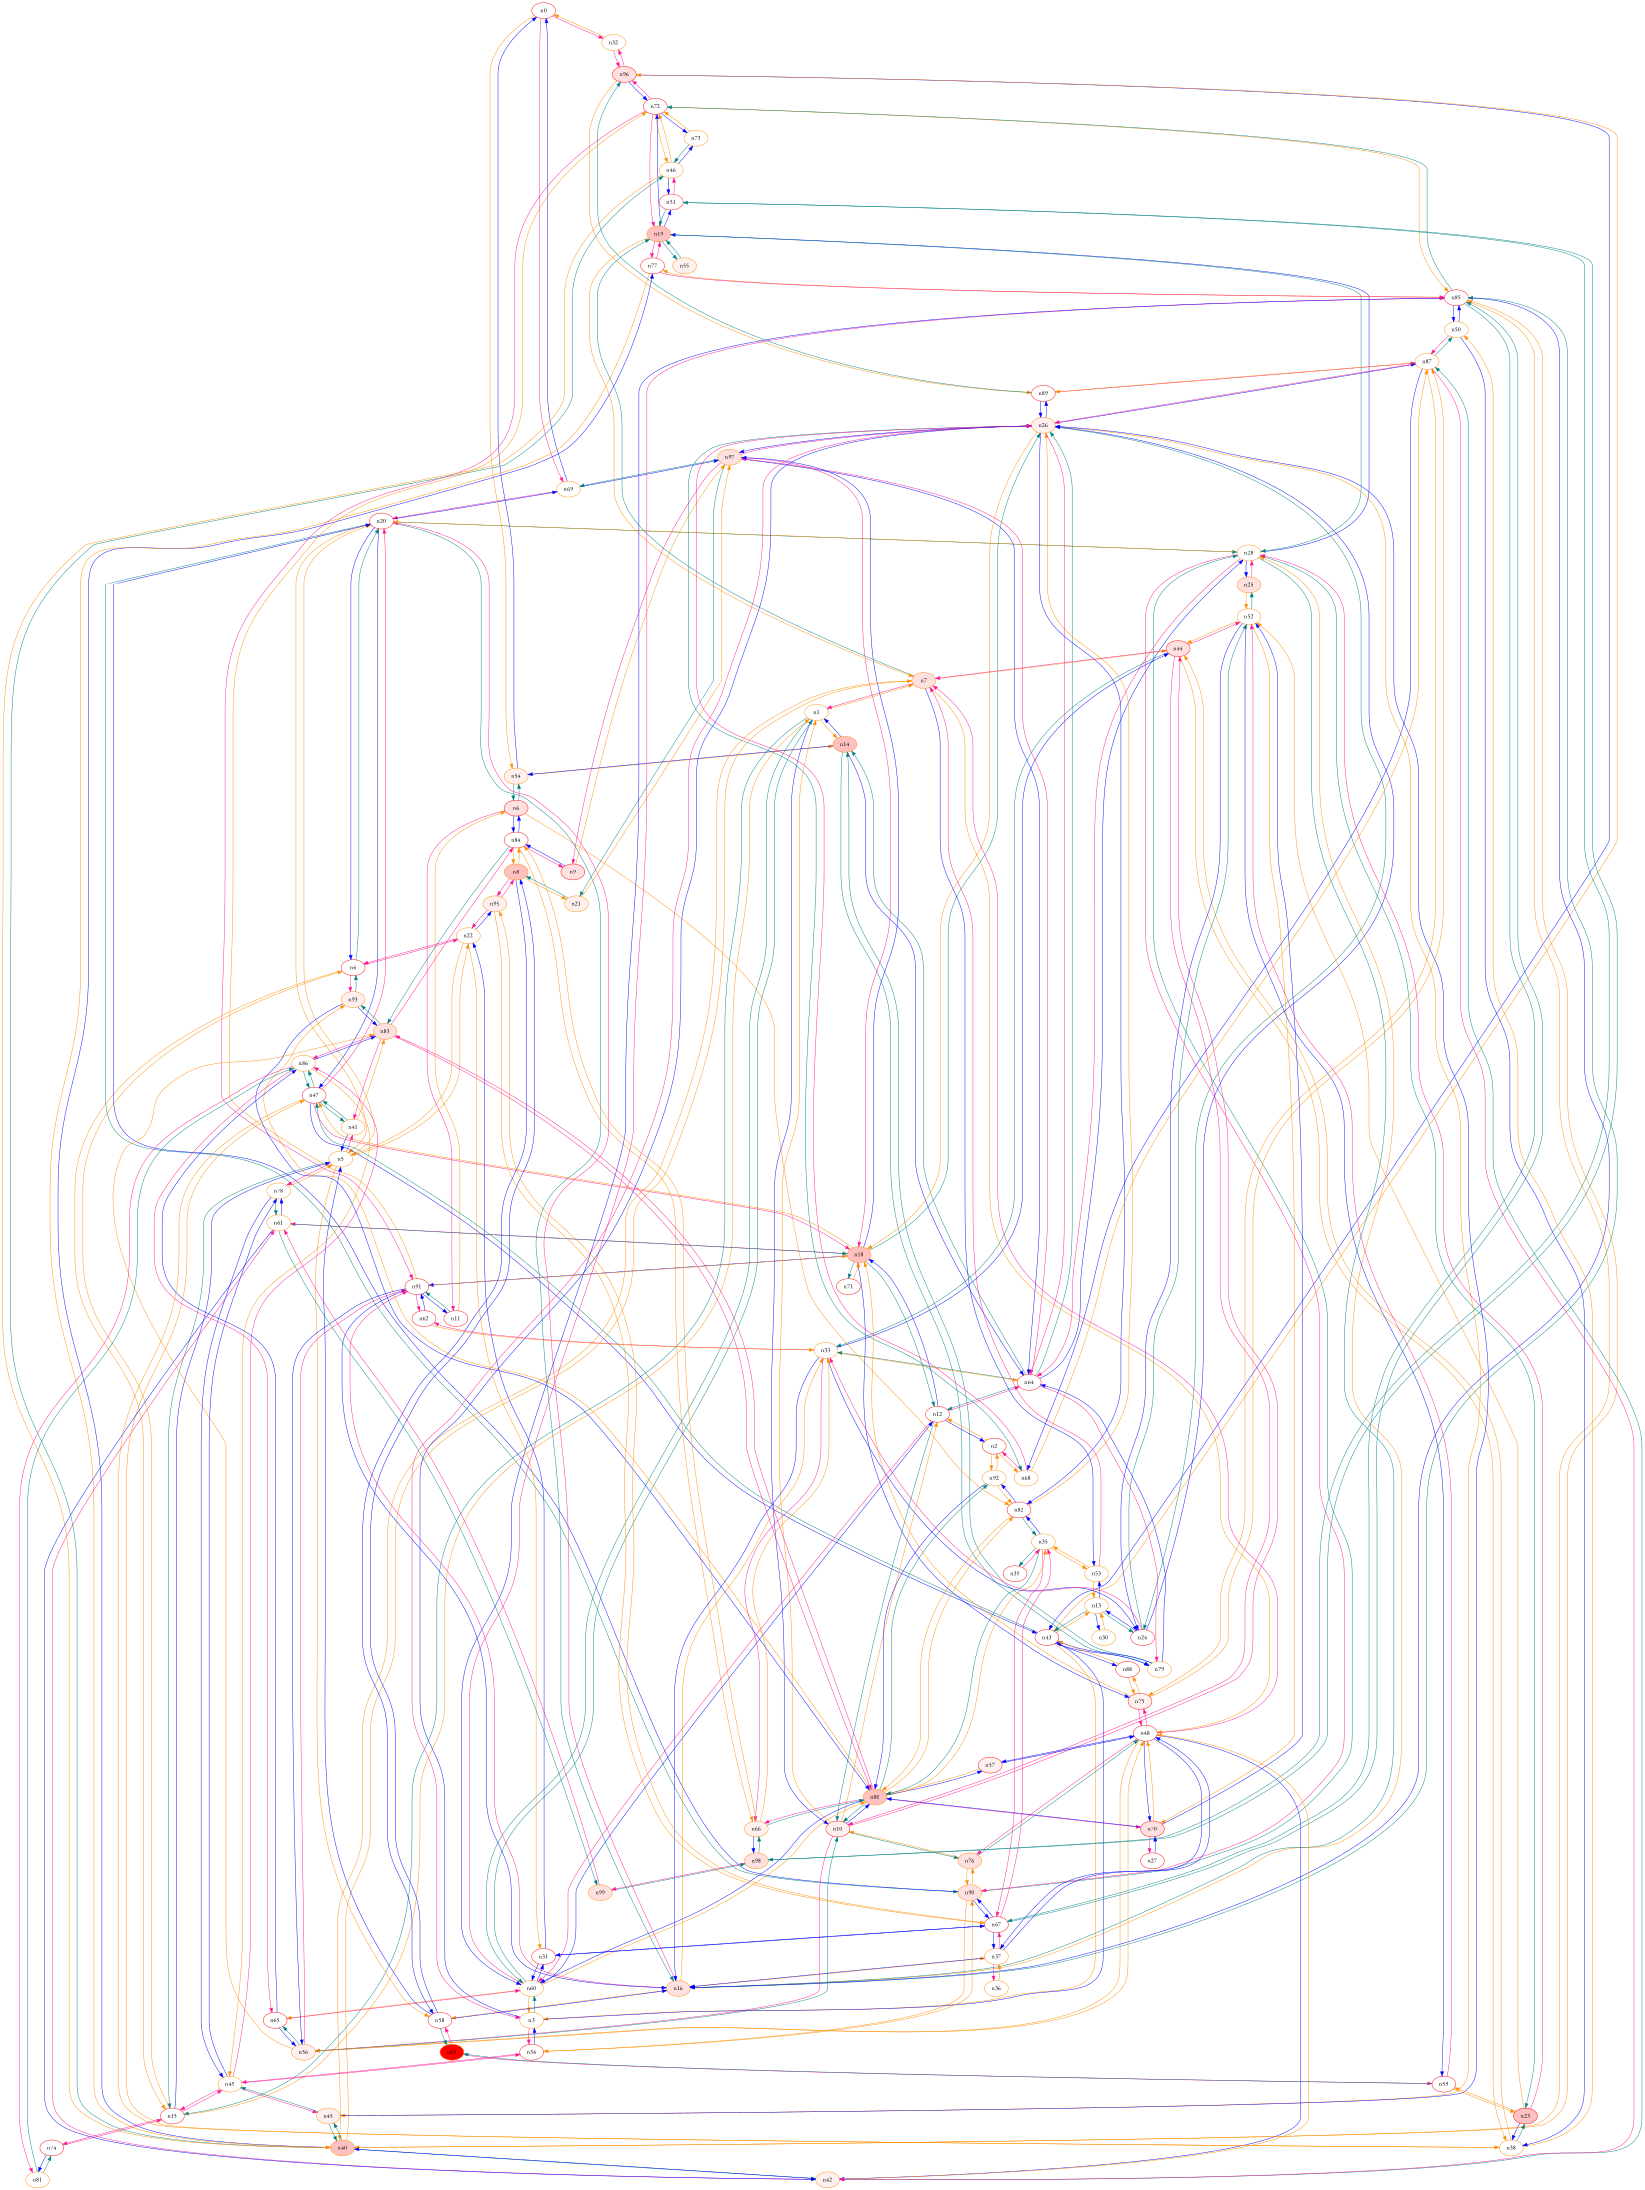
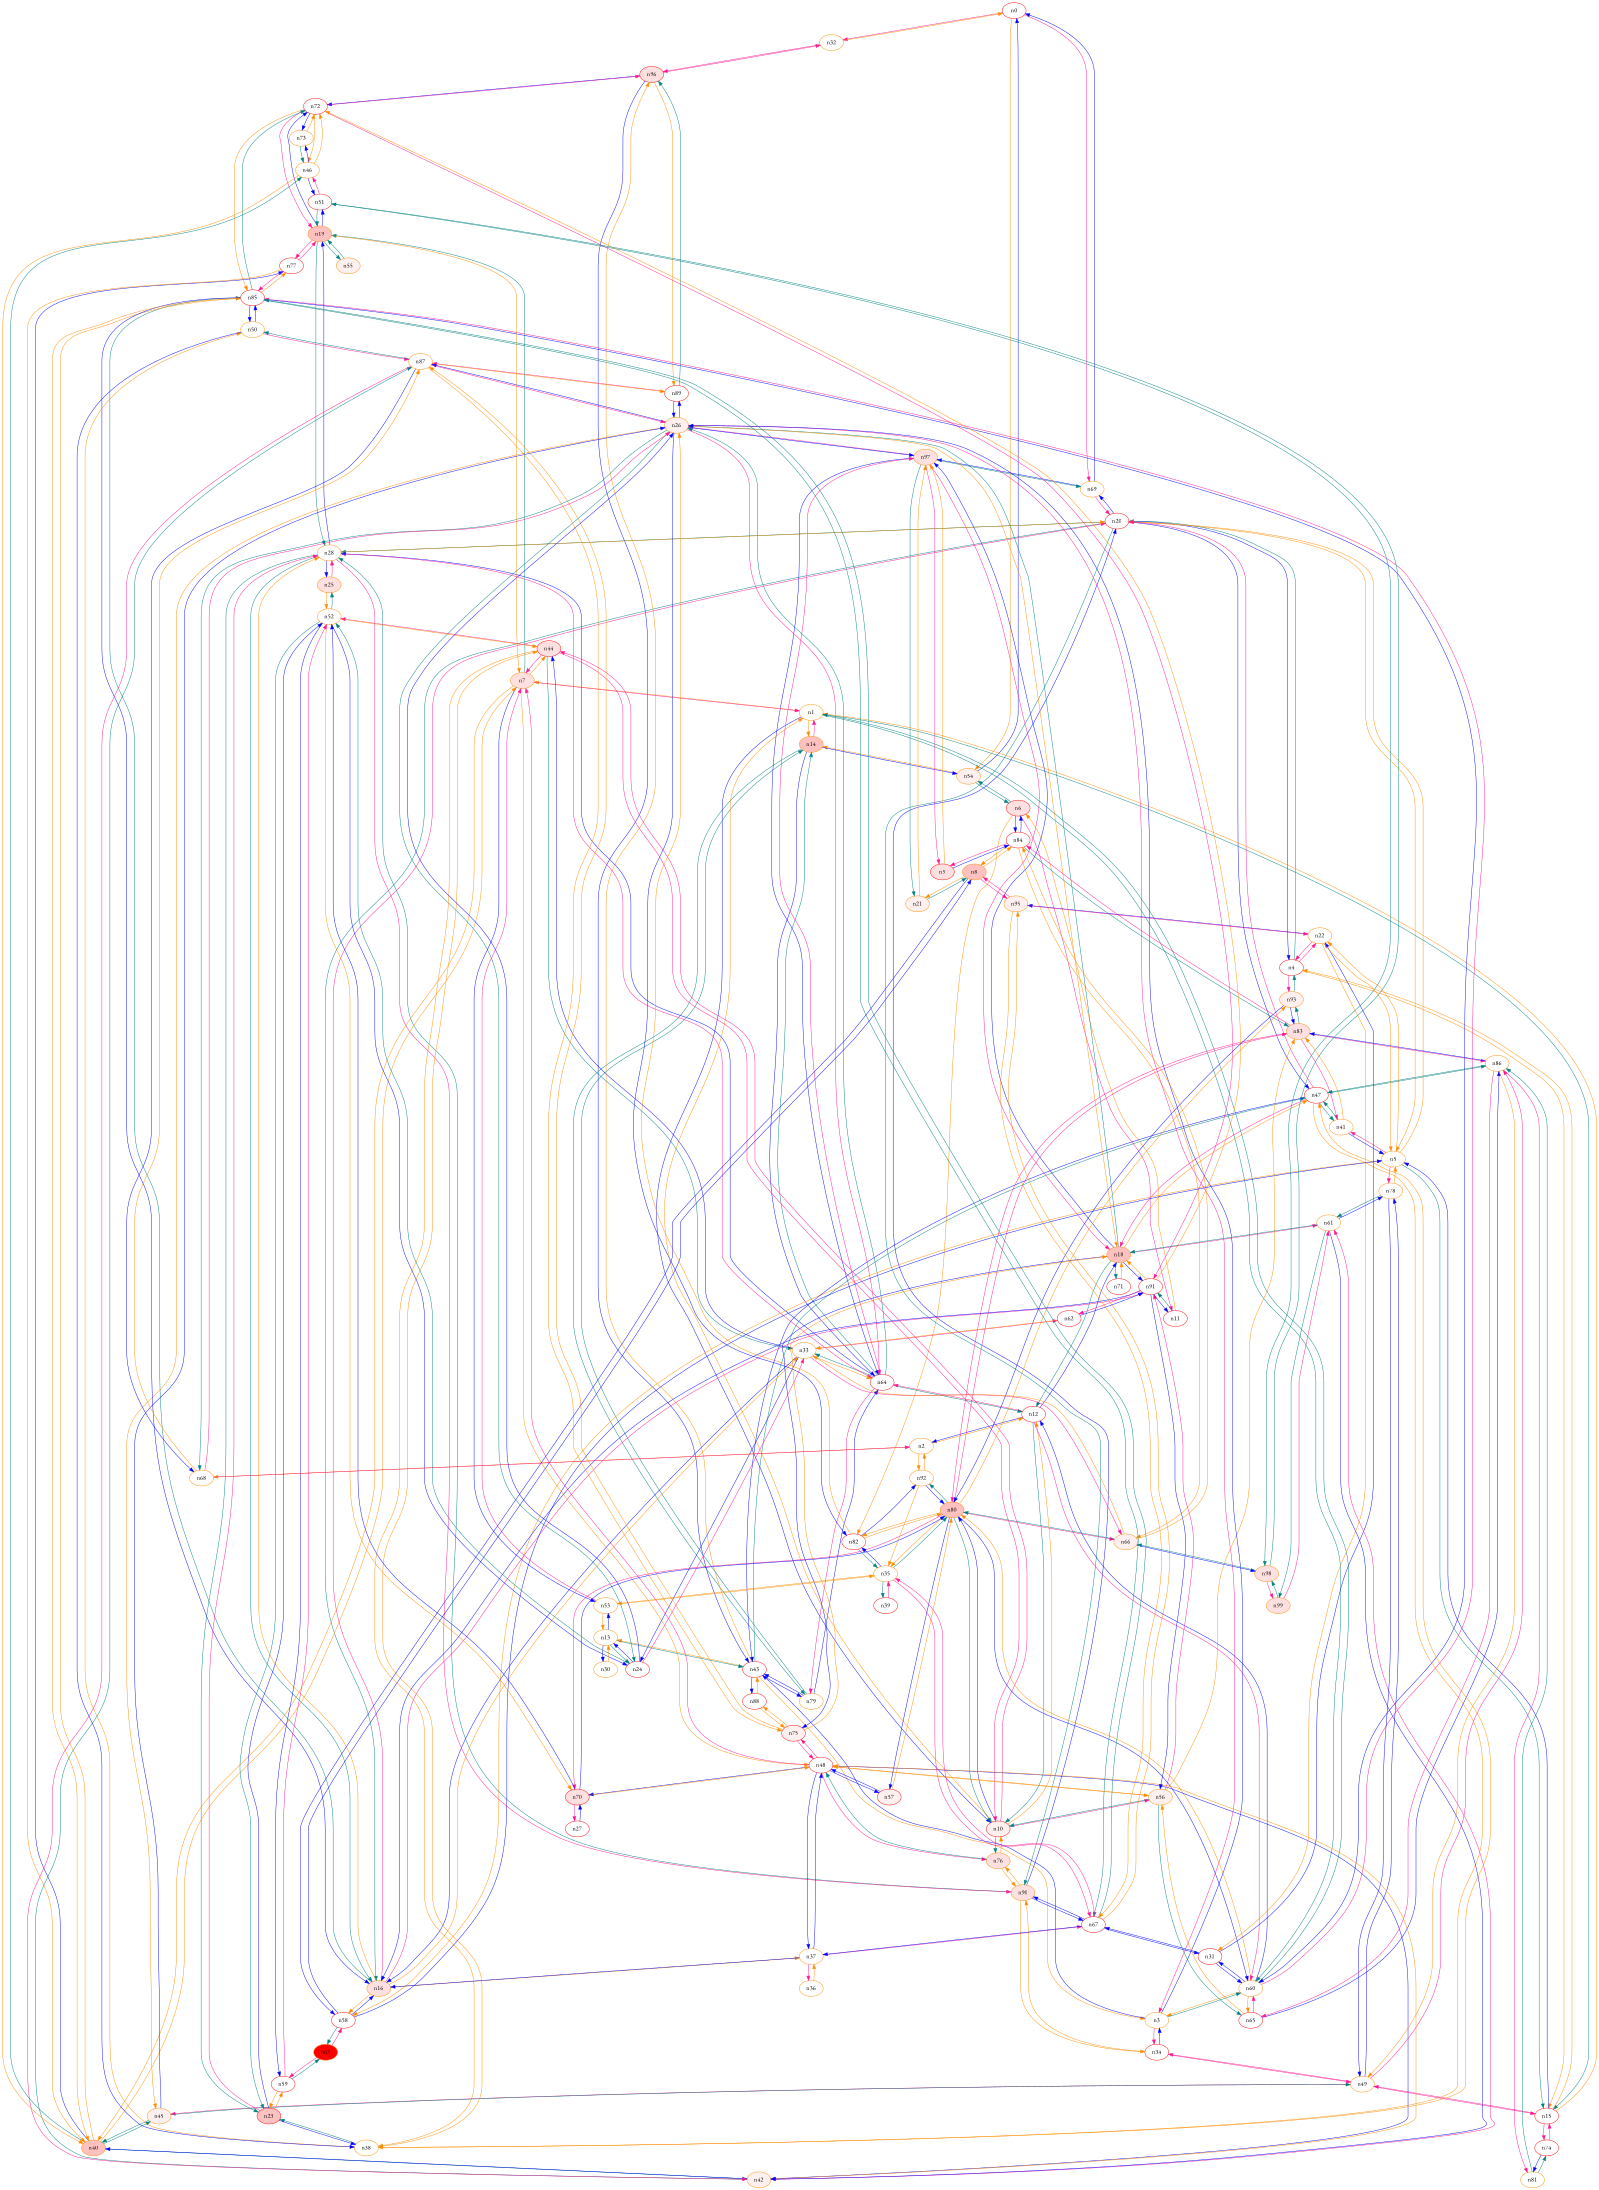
edge "n14" -> "n1": color blue -> deeppink
edge "n23" -> "n52": color darkorange -> blue
edge "n52" -> "n23": added
node "n2": color red -> darkorange
edge "n92" -> "n82": now "n92" -> "n35"
edge "n65" -> "n56": color blue -> darkorange
